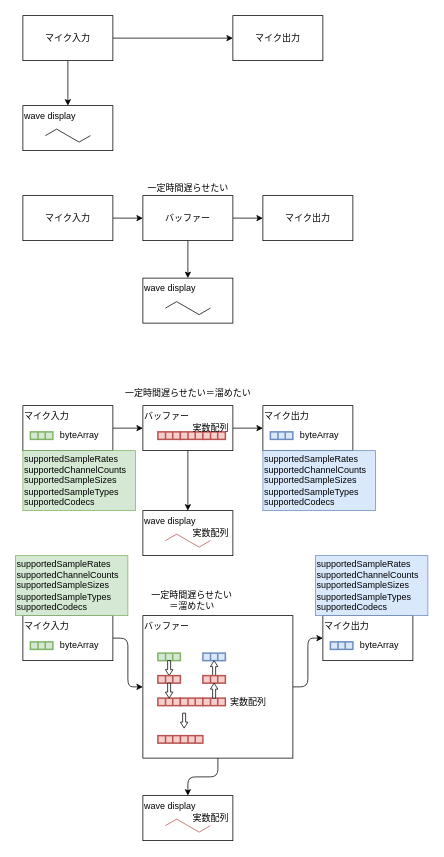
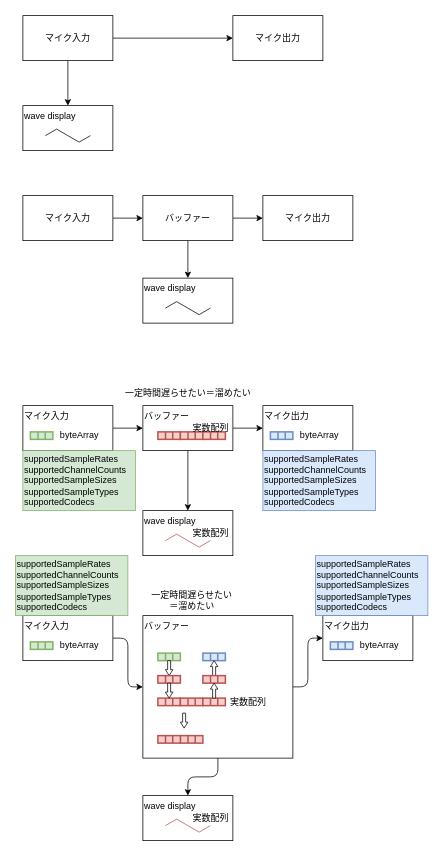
node "一定時間遅らせたい": removed
